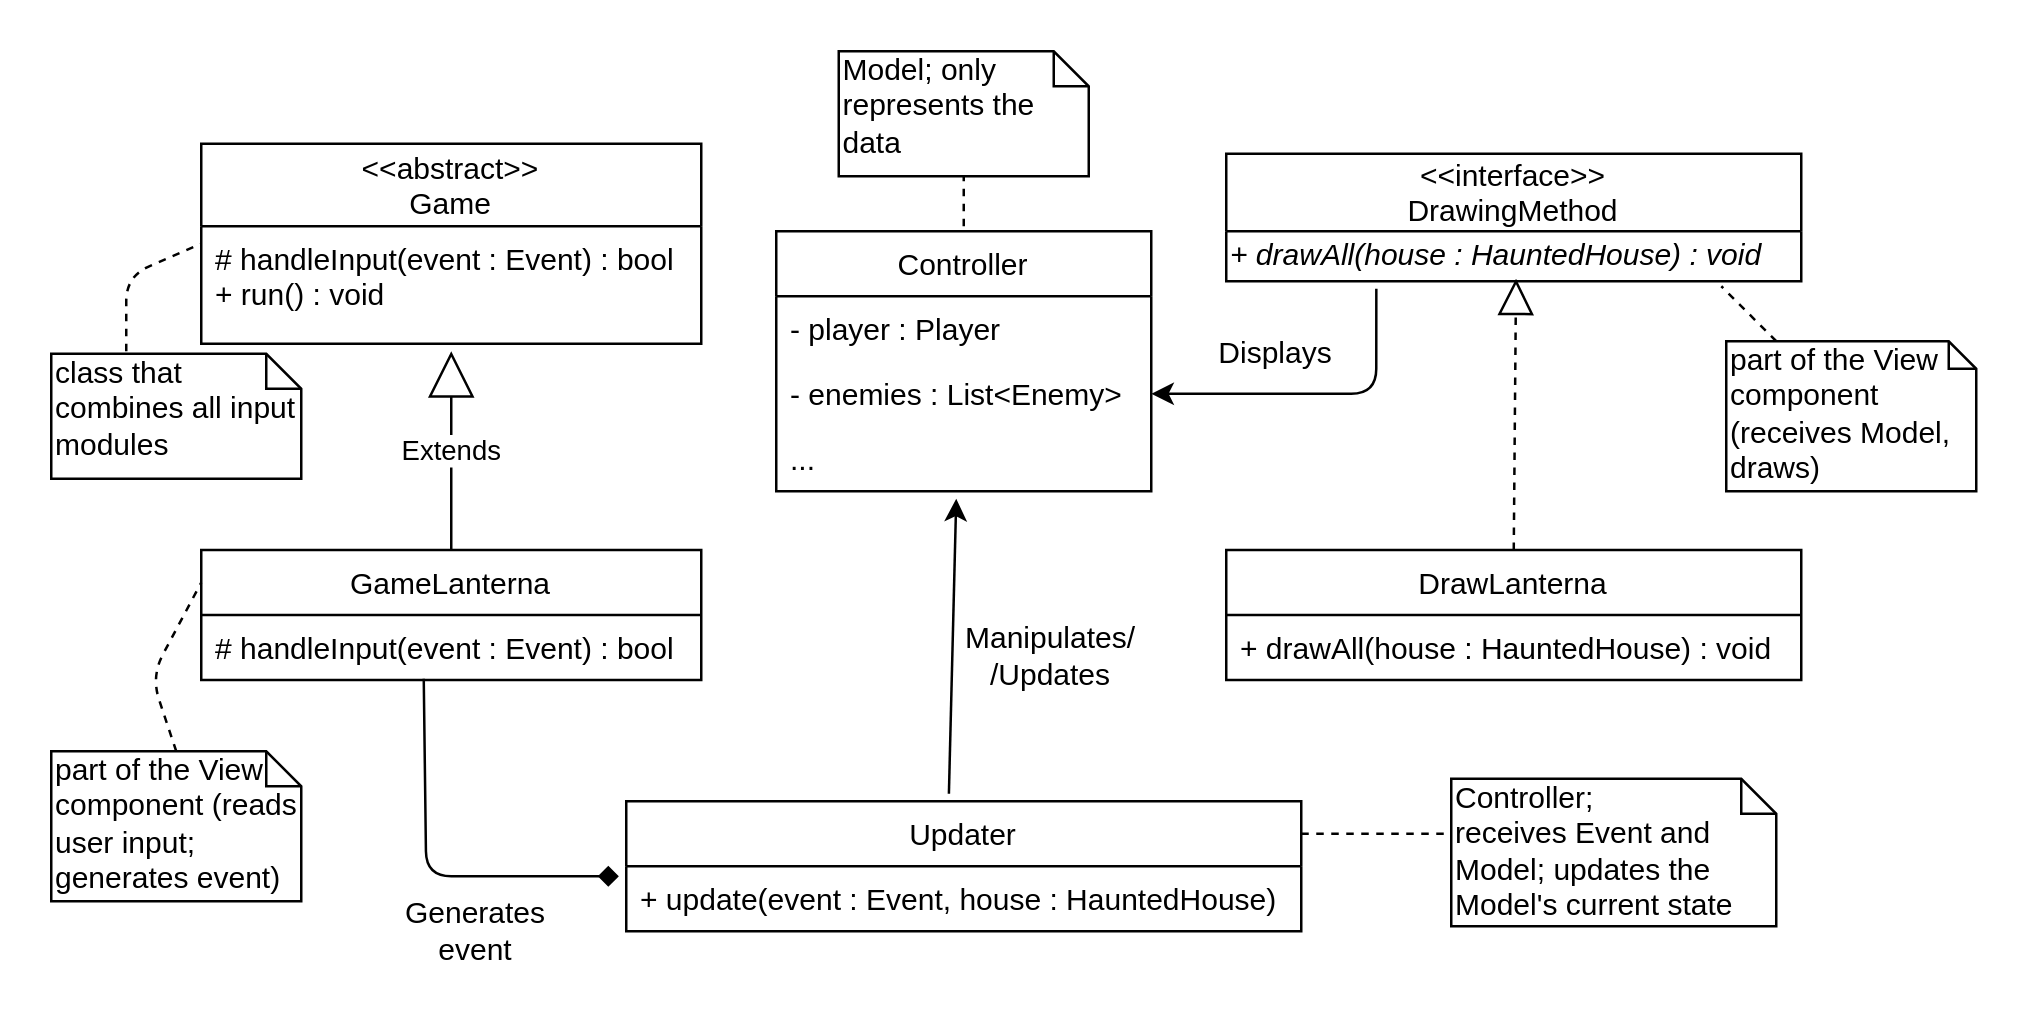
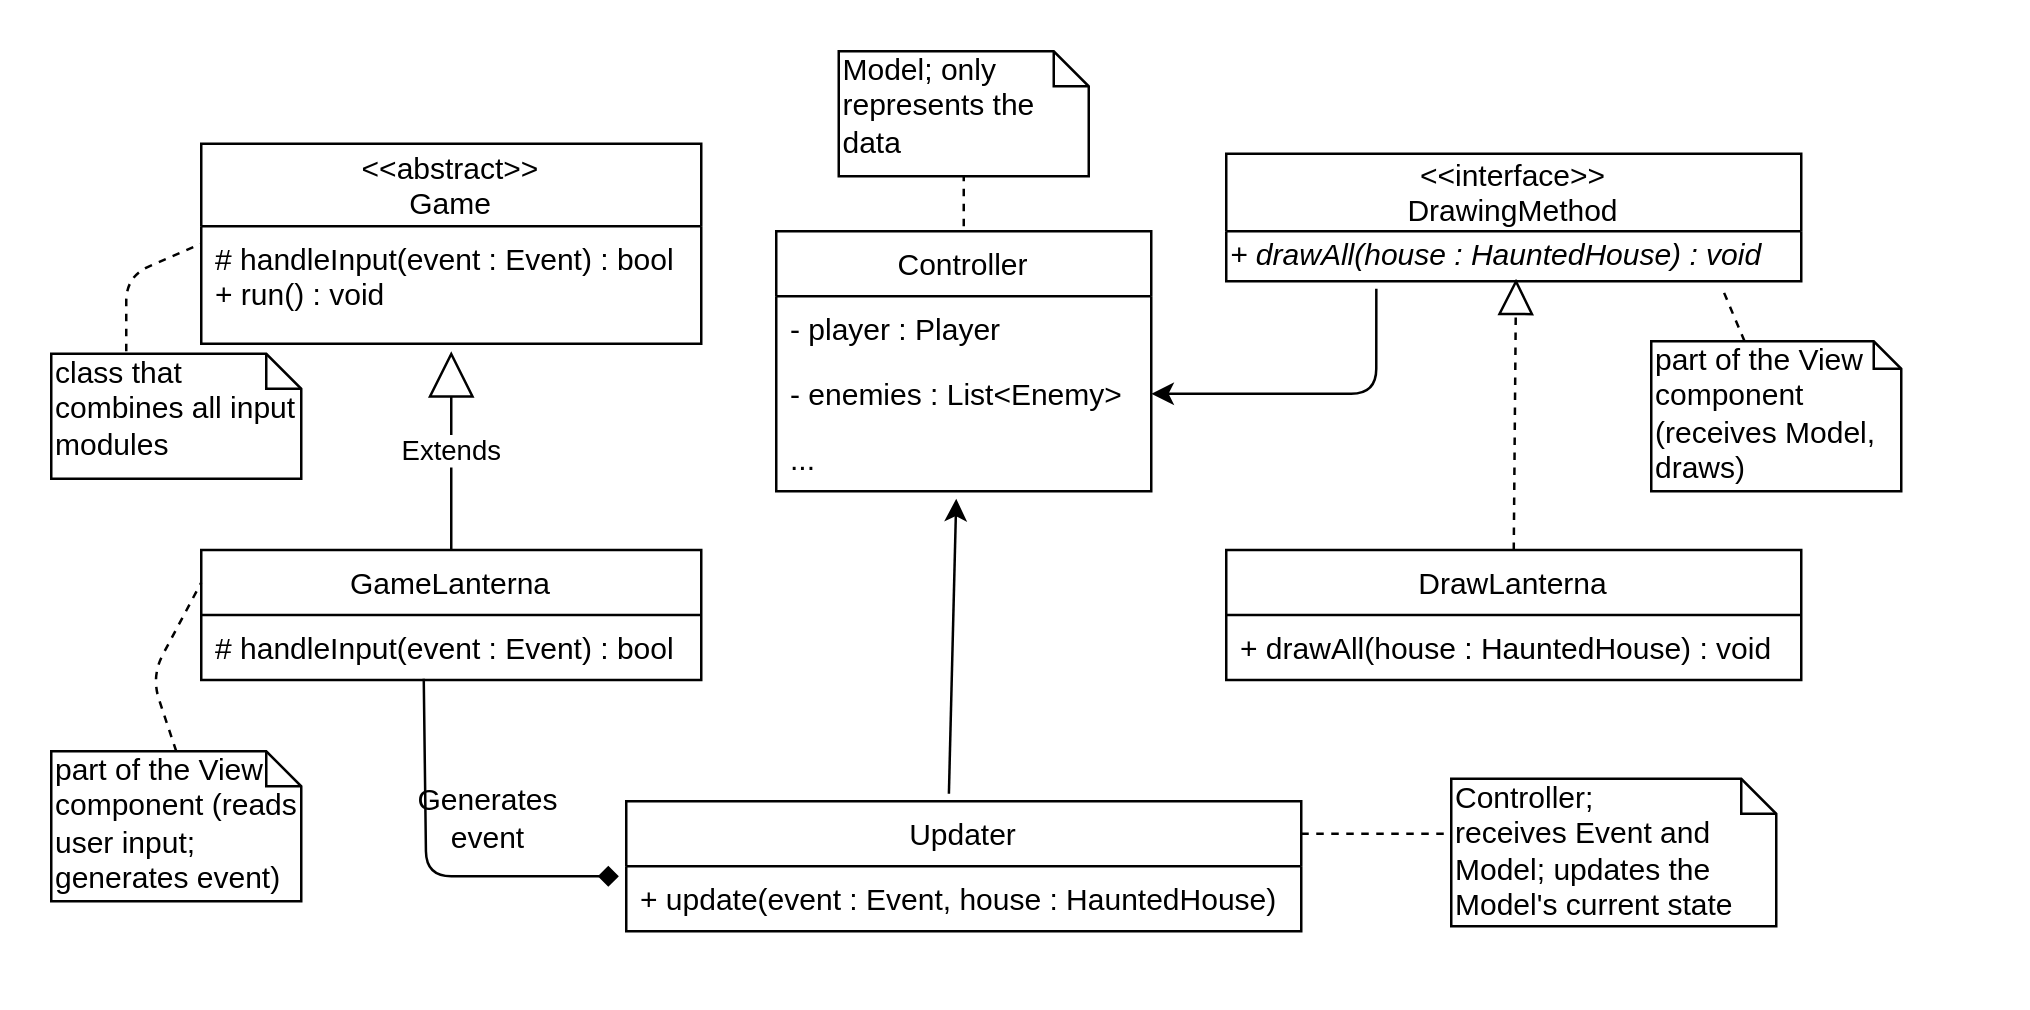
node "Displays": removed
node "part of the View component (receives Model, draws)": moved (1851, 416) -> (1776, 416)
node "Manipulates/ /Updates": removed
node "Generates event": moved (476, 931) -> (489, 819)
